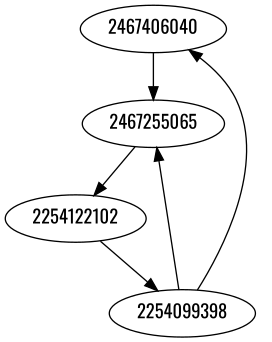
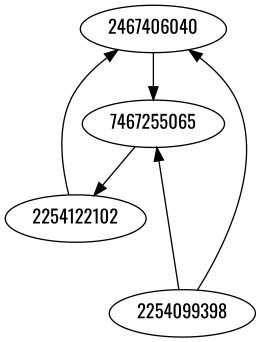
node "2467255065": label "2467255065" -> "7467255065"
edge "2254122102" -> "2254099398": now "2254122102" -> "2467406040"
